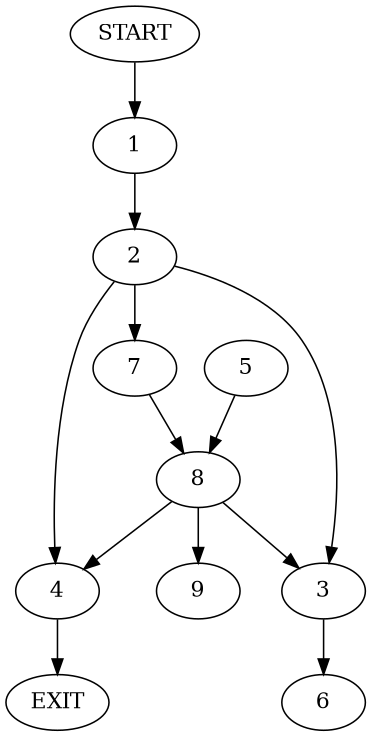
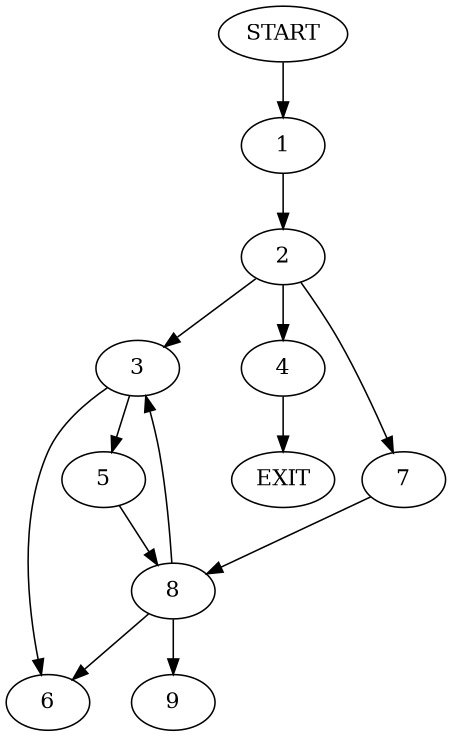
edge "3" -> "5": added
edge "8" -> "4": now "8" -> "6"
